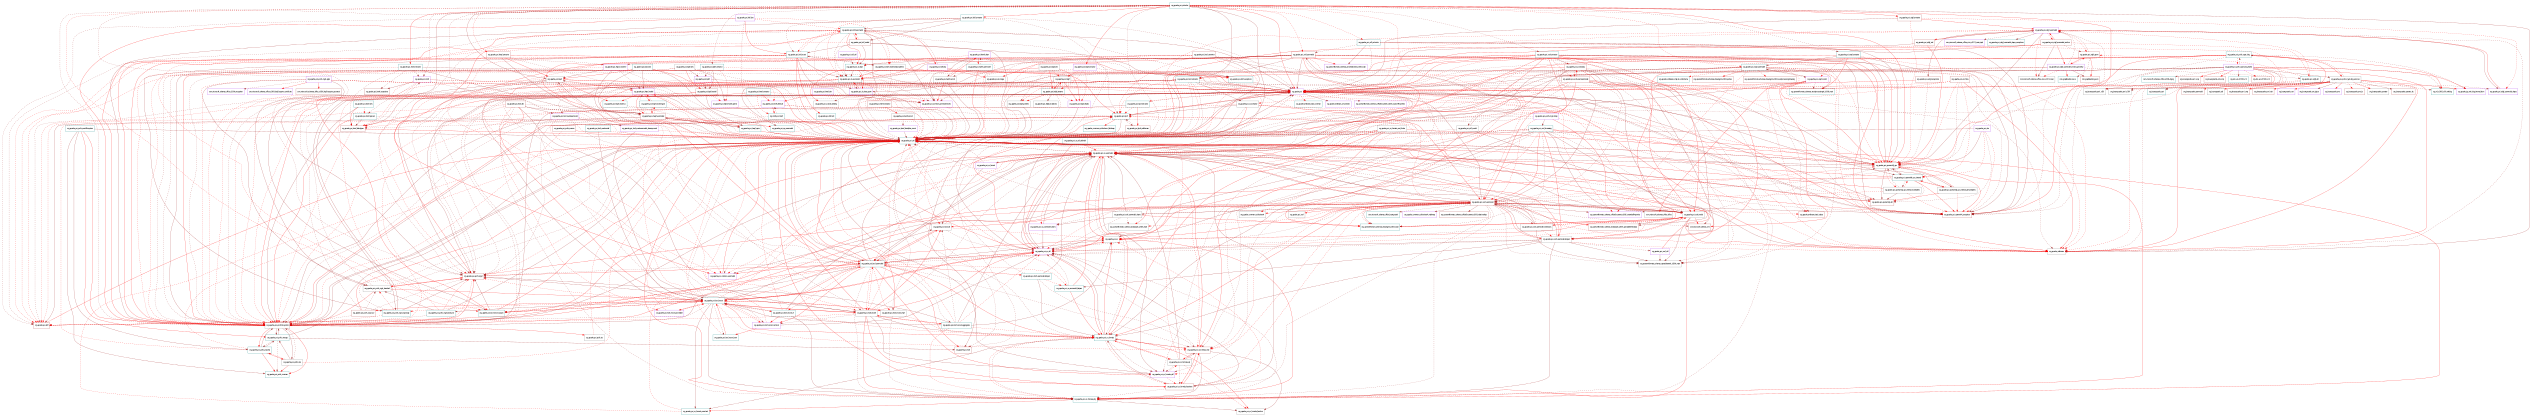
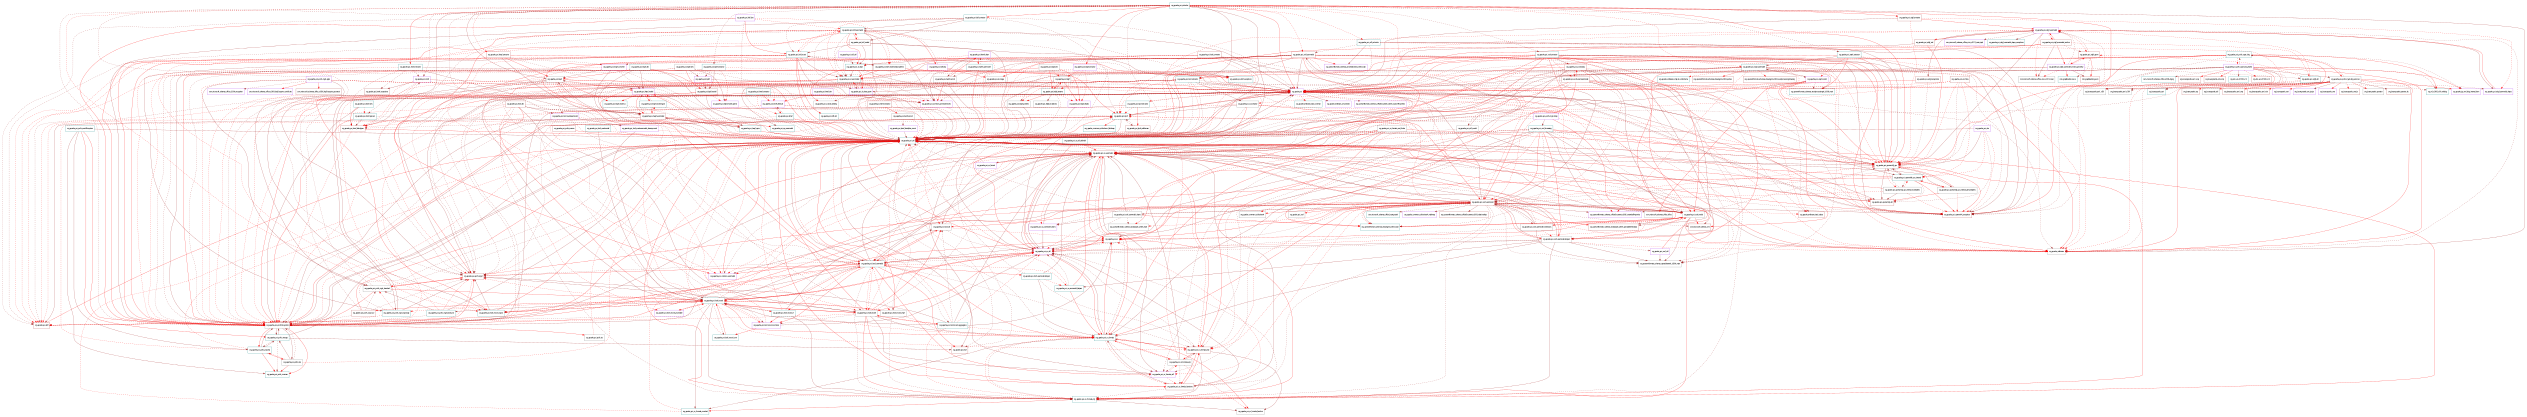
node "org_bouncycastle_usermodel": label "org_bouncycastle_usermodel" -> "org_bouncycastle_tsp"
node "org_hsmf_poi_hmef": label "org_hsmf_poi_hmef" -> "org_apache_poi_hmef"
